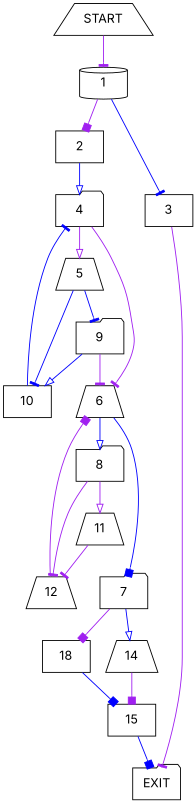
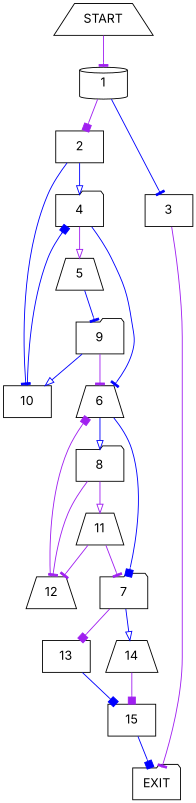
edge "4" -> "6": color purple -> blue
edge "10" -> "4": arrowhead tee -> box
edge "5" -> "10": now "2" -> "10"
edge "11" -> "7": added
node "18": label "18" -> "13"
